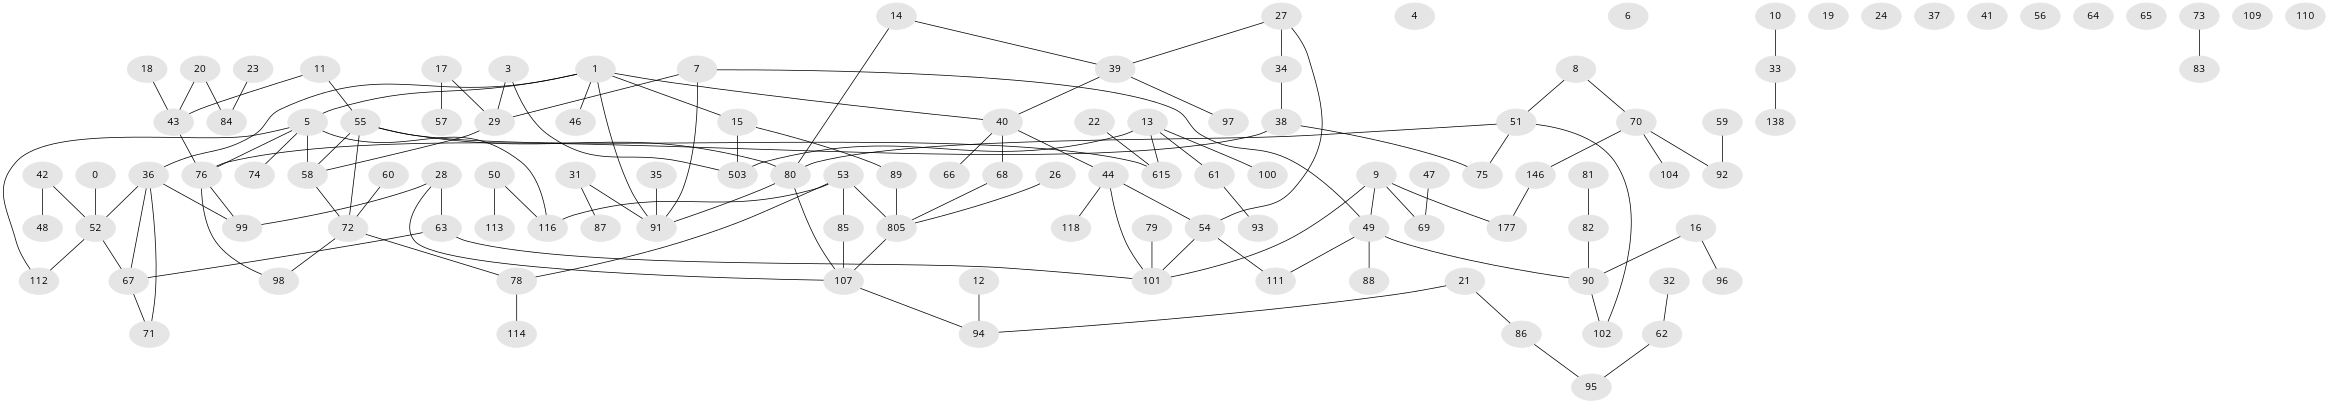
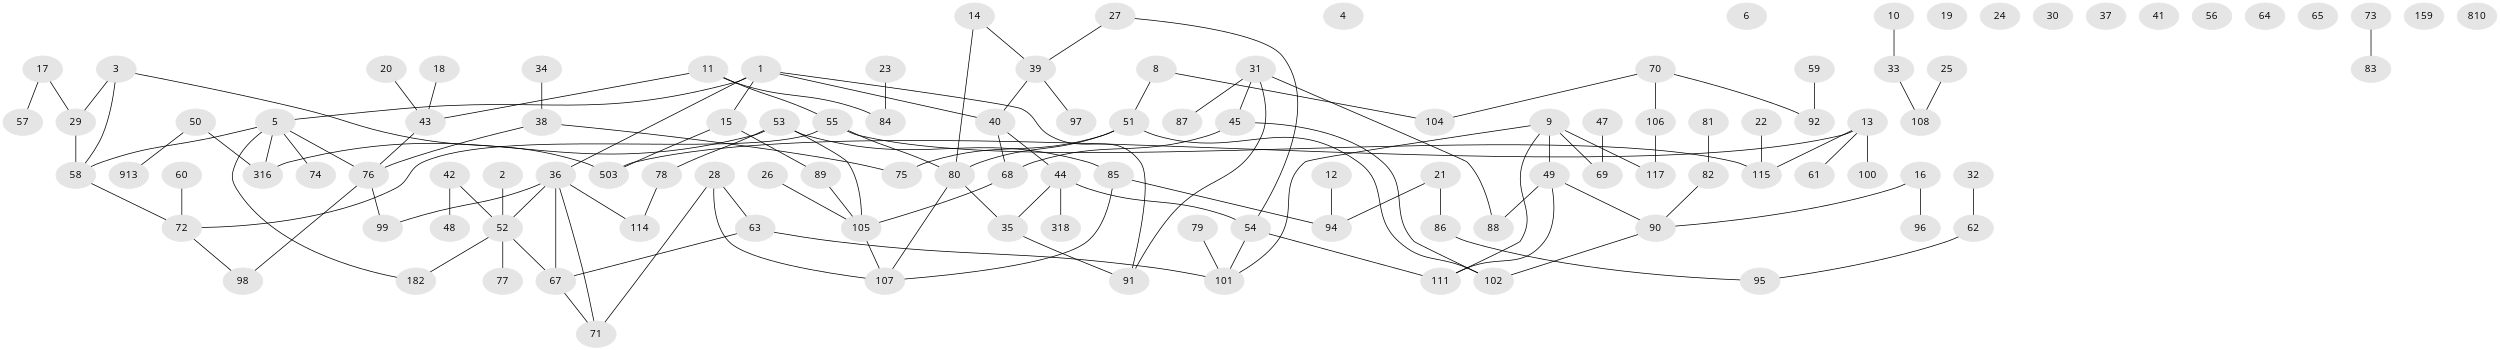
node "30": added
node "109": label "109" -> "159"
node "110": label "110" -> "810"
edge "27" -- "34": removed
node "7": removed
node "25": added
edge "20" -- "84": now "11" -- "84"
edge "8" -- "70": now "8" -- "104"
node "46": removed
node "45": added
node "138": label "138" -> "108"
edge "31" -- "88": added
edge "55" -- "58": now "3" -- "58"
node "0": label "0" -> "2"
node "66": removed
node "615": label "615" -> "115"
node "146": label "146" -> "106"
edge "36" -- "114": added
edge "80" -- "91": now "80" -- "35"
edge "28" -- "99": now "28" -- "71"
edge "9" -- "111": added
node "113": label "113" -> "913"
node "116": label "116" -> "316"
node "805": label "805" -> "105"
node "118": label "118" -> "318"
node "93": removed
node "177": label "177" -> "117"
edge "44" -- "101": now "44" -- "35"
edge "72" -- "78": removed
node "112": label "112" -> "182"
node "77": added
edge "107" -- "94": now "85" -- "94"
